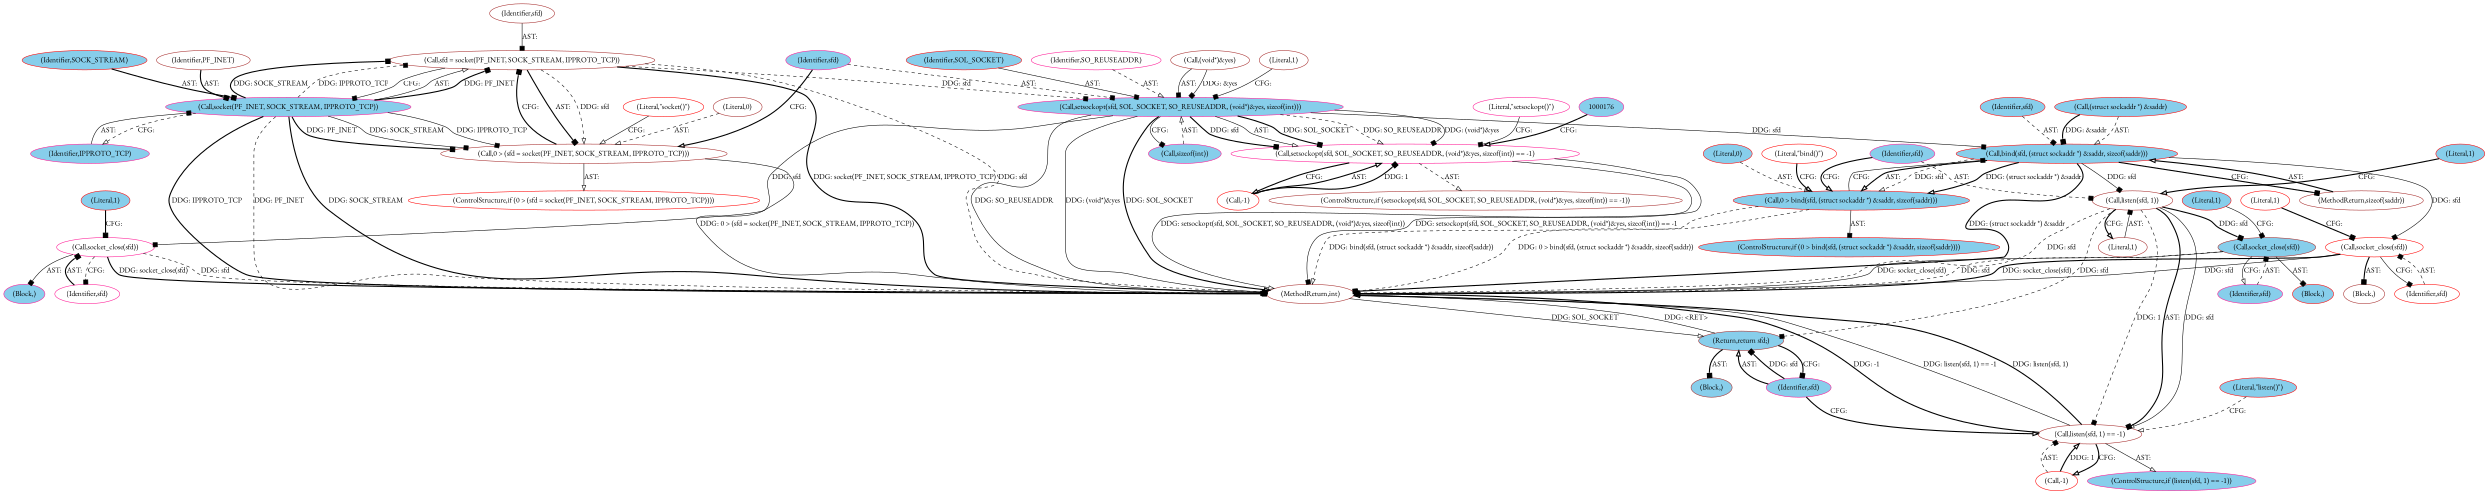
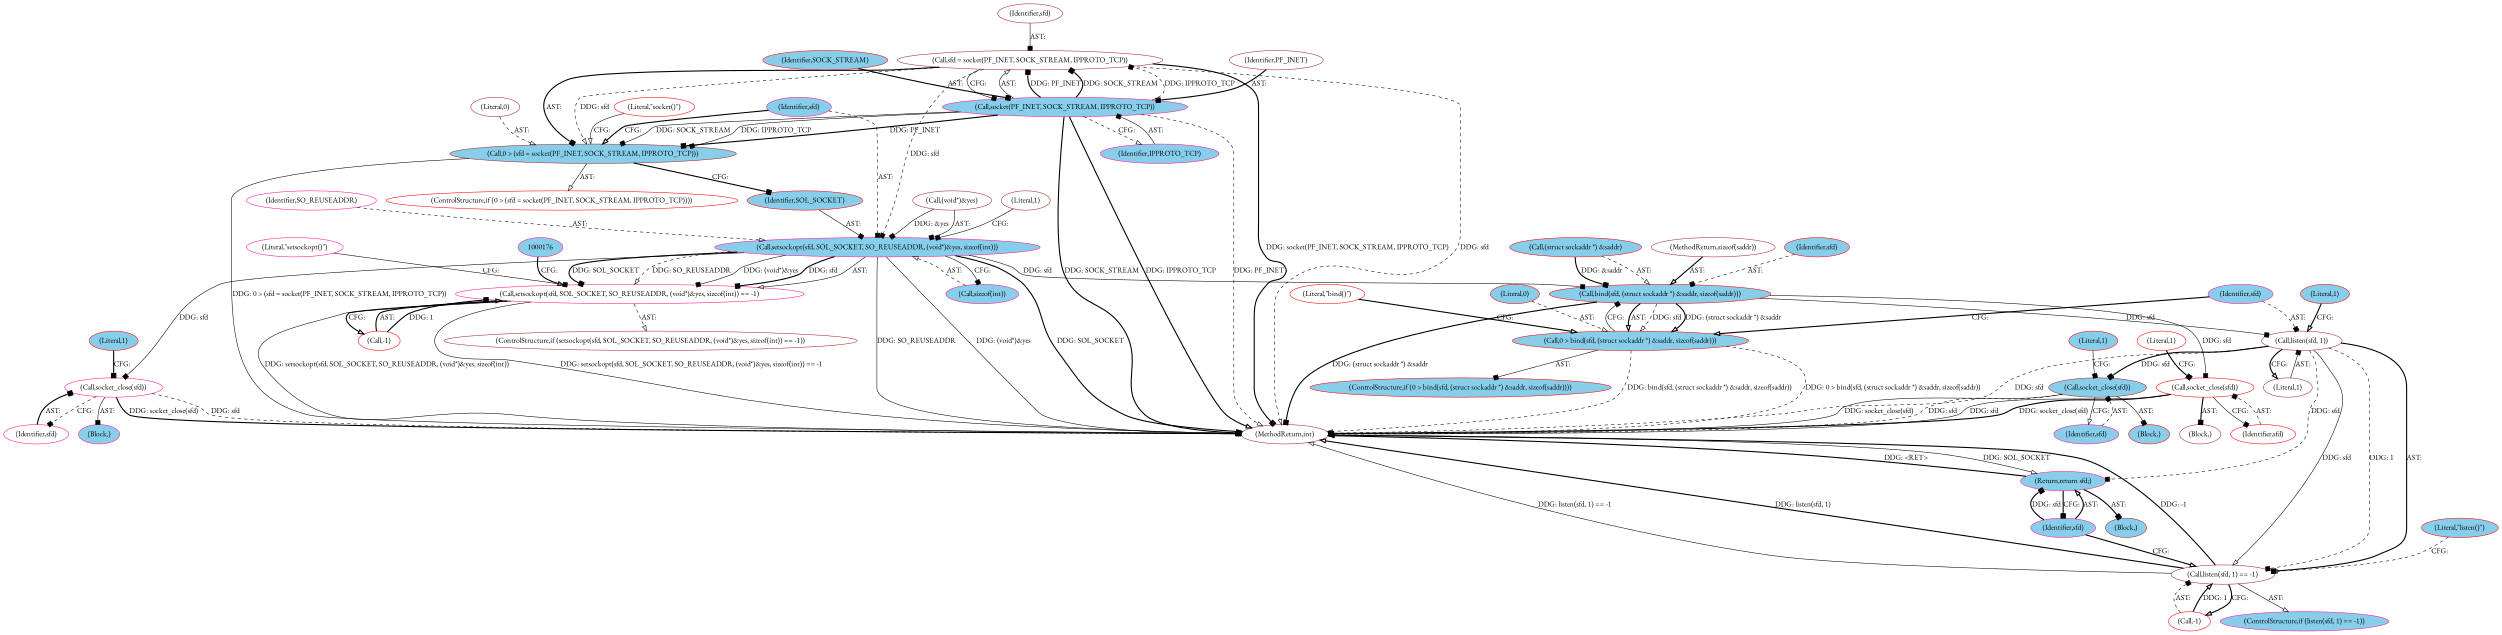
edge "(Call,0 > (sfd = socket(PF_INET, SOCK_STREAM, IPPROTO_TCP)))" -> "(Call,sfd = socket(PF_INET, SOCK_STREAM, IPPROTO_TCP))": now "(Call,0 > (sfd = socket(PF_INET, SOCK_STREAM, IPPROTO_TCP)))" -> "(Identifier,SOL_SOCKET)"
node "(Call,0 > (sfd = socket(PF_INET, SOCK_STREAM, IPPROTO_TCP)))": fillcolor white -> skyblue
edge "(Call,bind(sfd, (struct sockaddr *) &saddr, sizeof(saddr)))" -> "(MethodReturn,sizeof(saddr))": removed, label "CFG:"
edge "(Return,return sfd;)" -> "(MethodReturn,int)": style solid -> bold
node "(Return,return sfd;)": color brown -> deeppink
